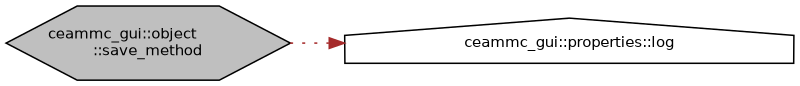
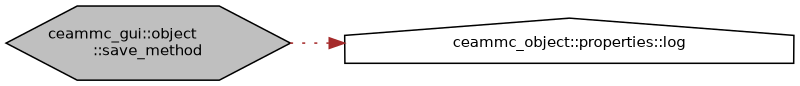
node "ceammc_gui::properties::log": label "ceammc_gui::properties::log" -> "ceammc_object::properties::log"
